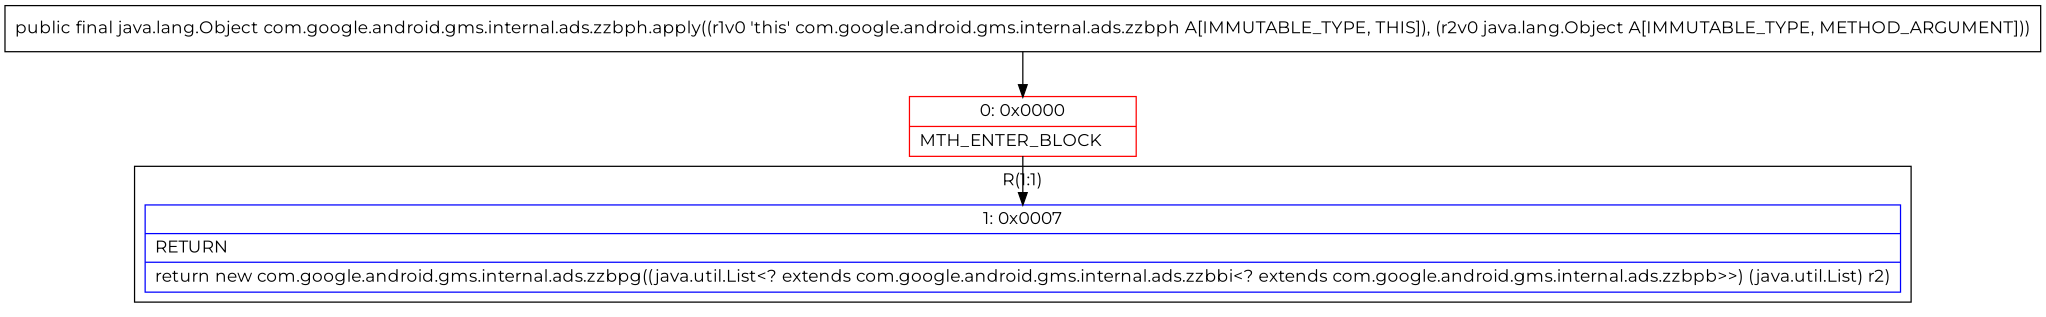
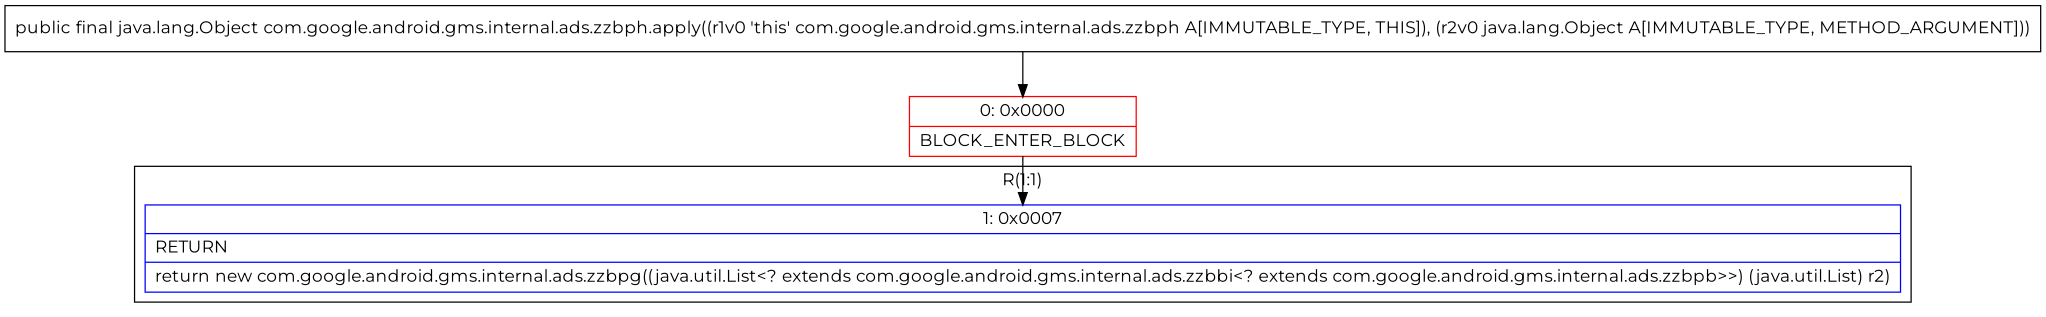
node "0: 0x0000": text "MTH_ENTER_BLOCK" -> "BLOCK_ENTER_BLOCK"
